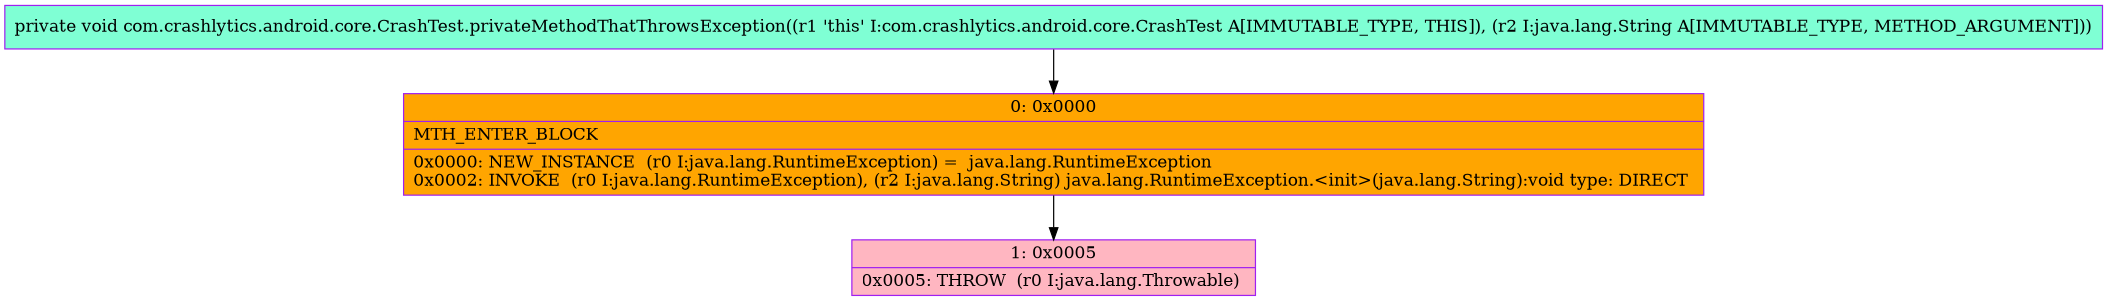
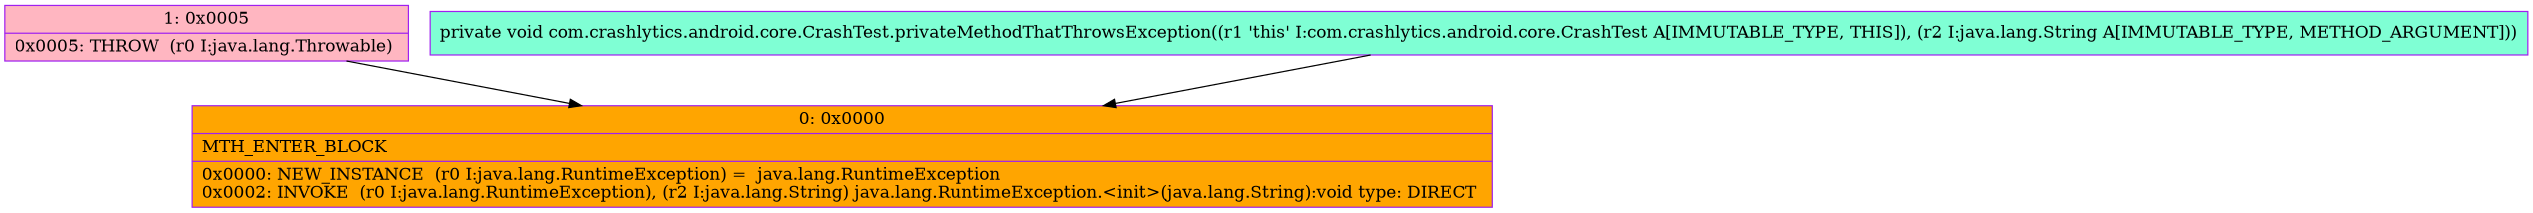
edge "0: 0x0000" -> "1: 0x0005": reversed
